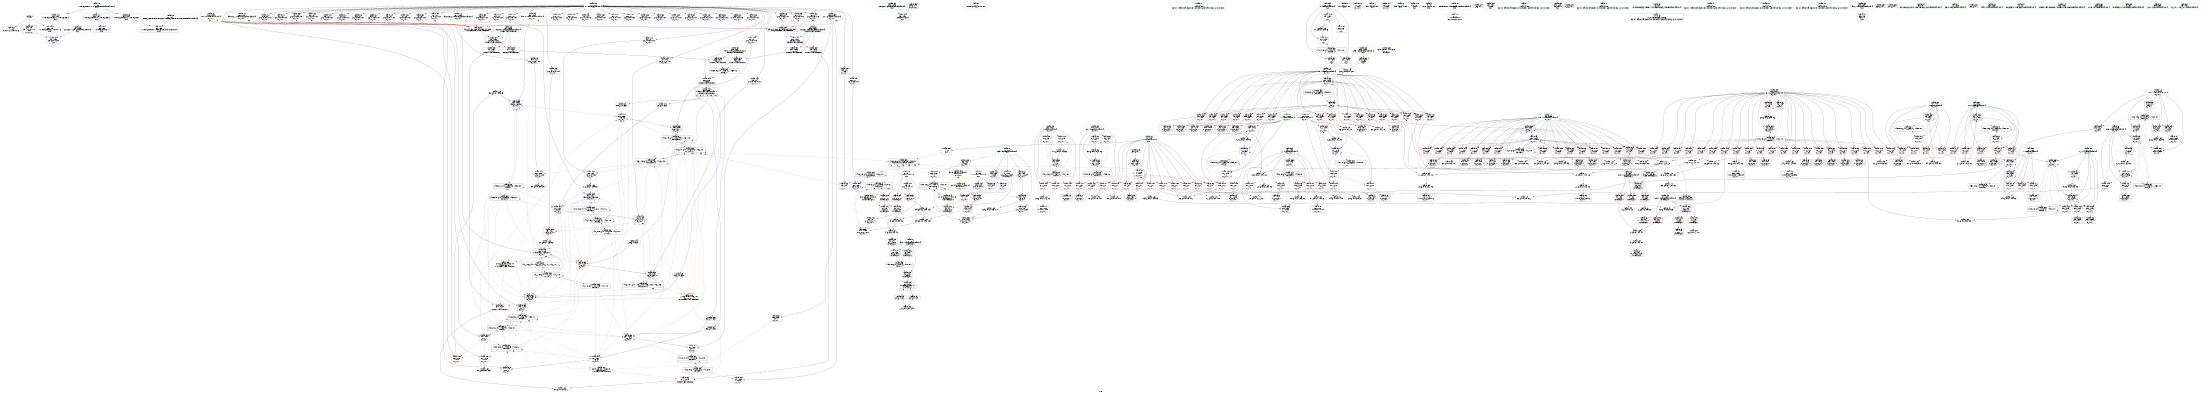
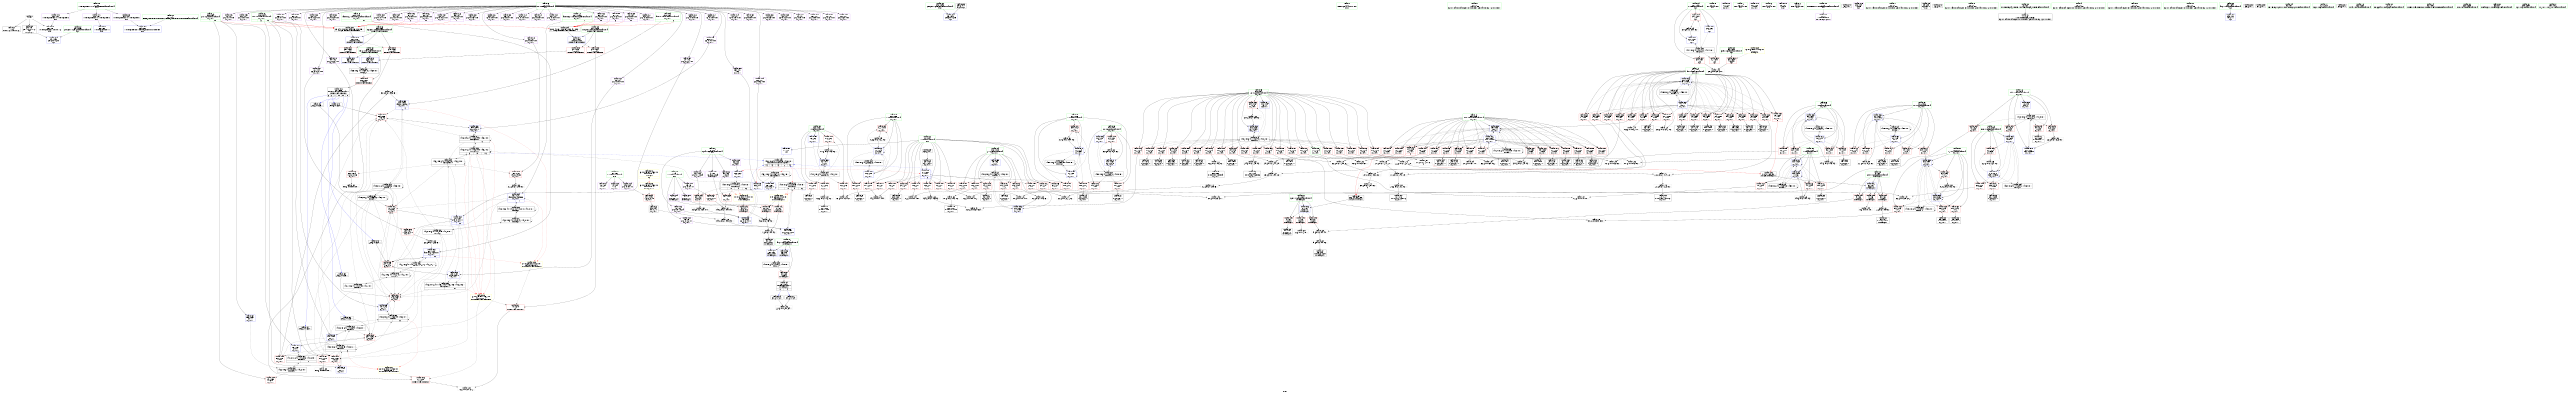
node "NodeID: 487": added
